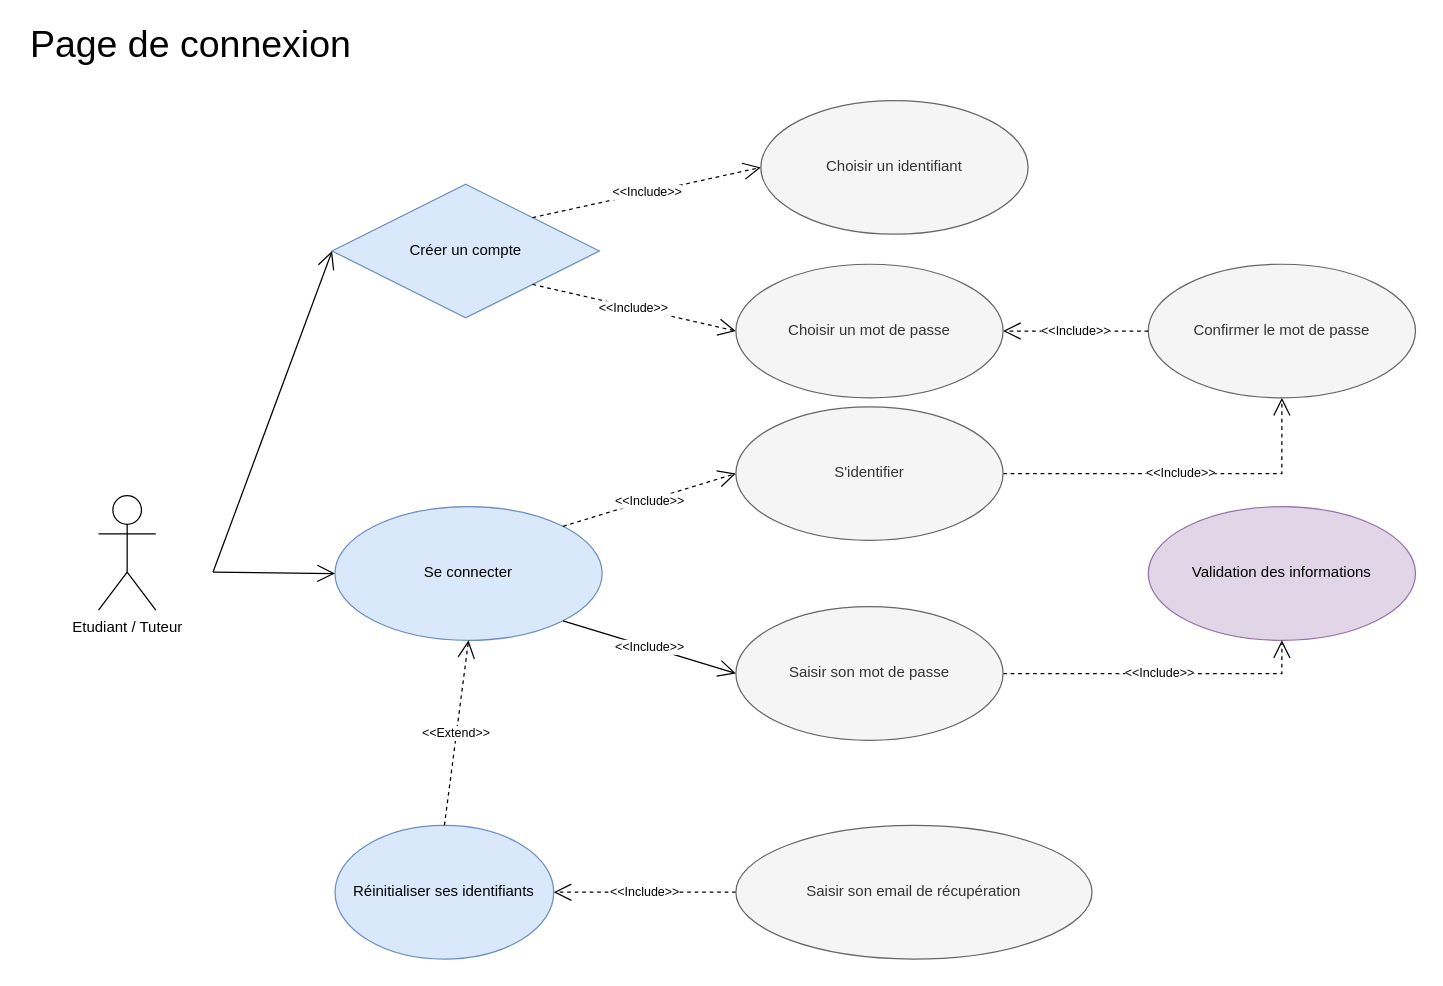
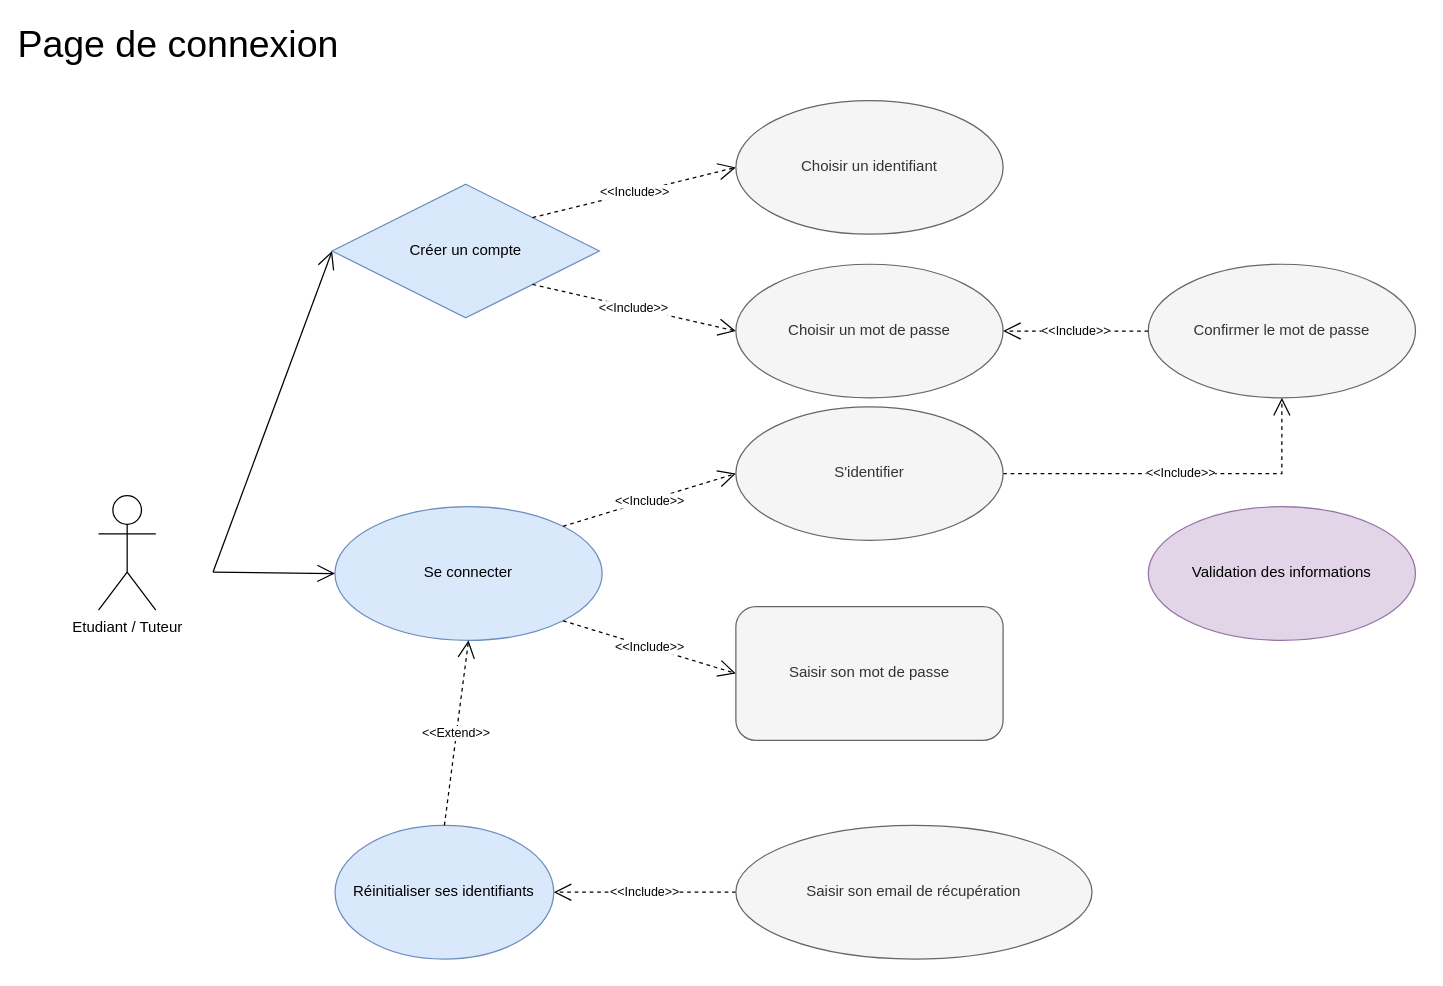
node "Page de connexion": moved (191, 44) -> (178, 44)
node "Choisir un identifiant": moved (894, 167) -> (869, 167)
edge "Se connecter" -> "Saisir son mot de passe": style solid -> dashed
node "Saisir son mot de passe": shape ellipse -> rounded rectangle
edge "Saisir son mot de passe" -> "Validation des informations": removed, label "<<Include>>"
